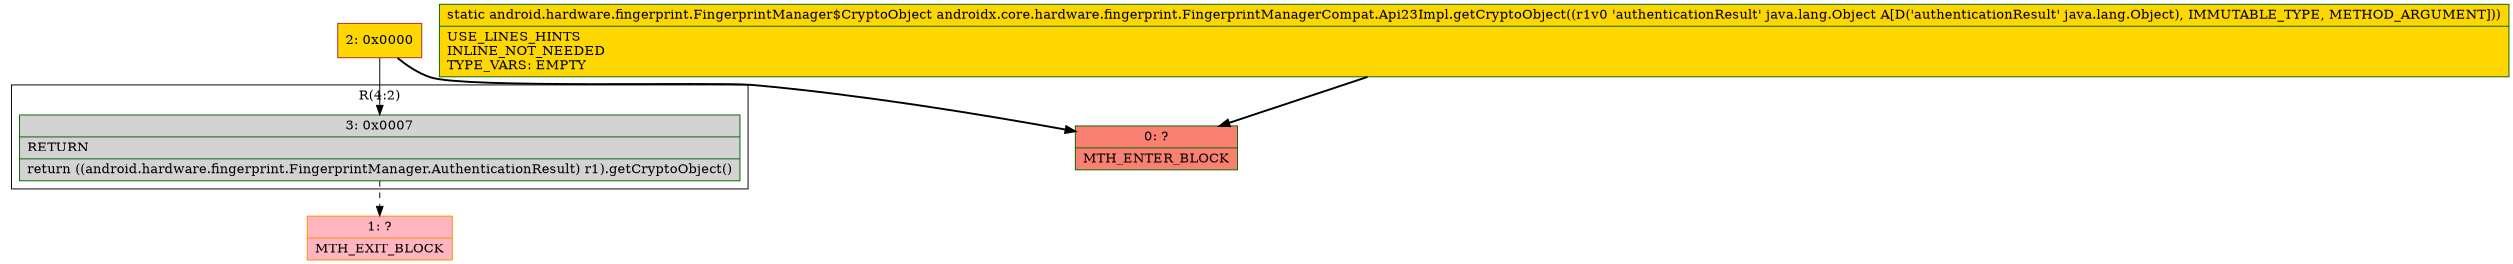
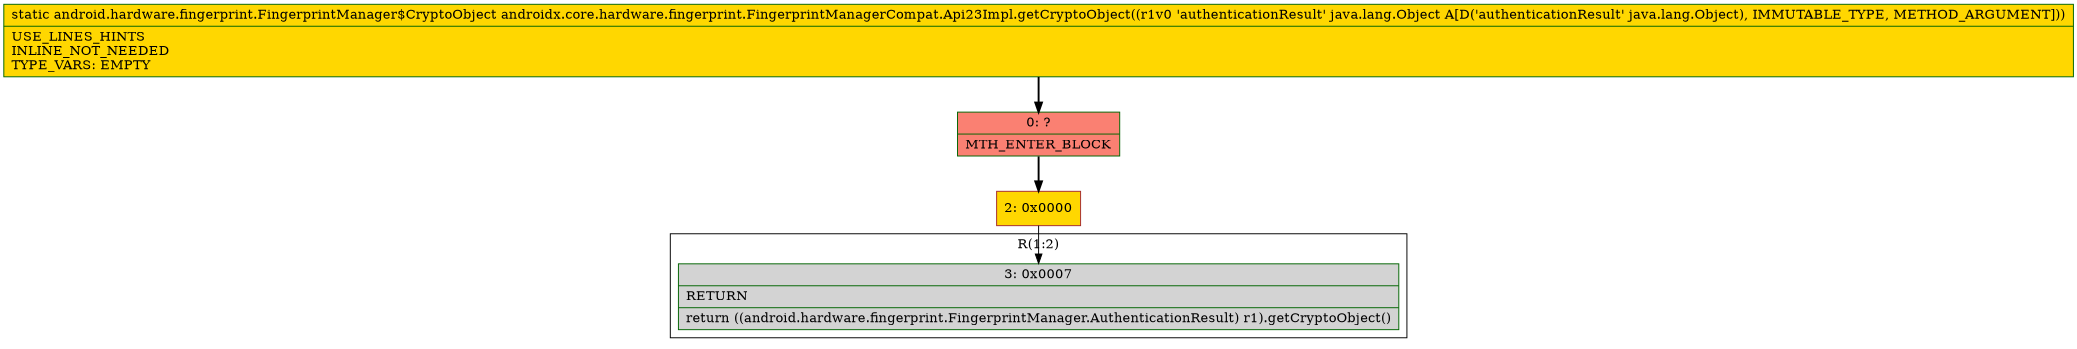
edge "2: 0x0000" -> "0: ?": reversed
cluster "R(4:2)": label "R(4:2)" -> "R(1:2)"
node "1: ?": removed
